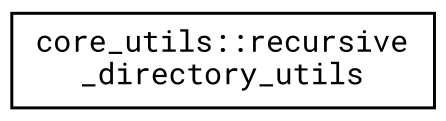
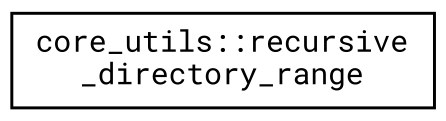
node "core_utils::recursive _directory_utils": label "core_utils::recursive _directory_utils" -> "core_utils::recursive _directory_range"
